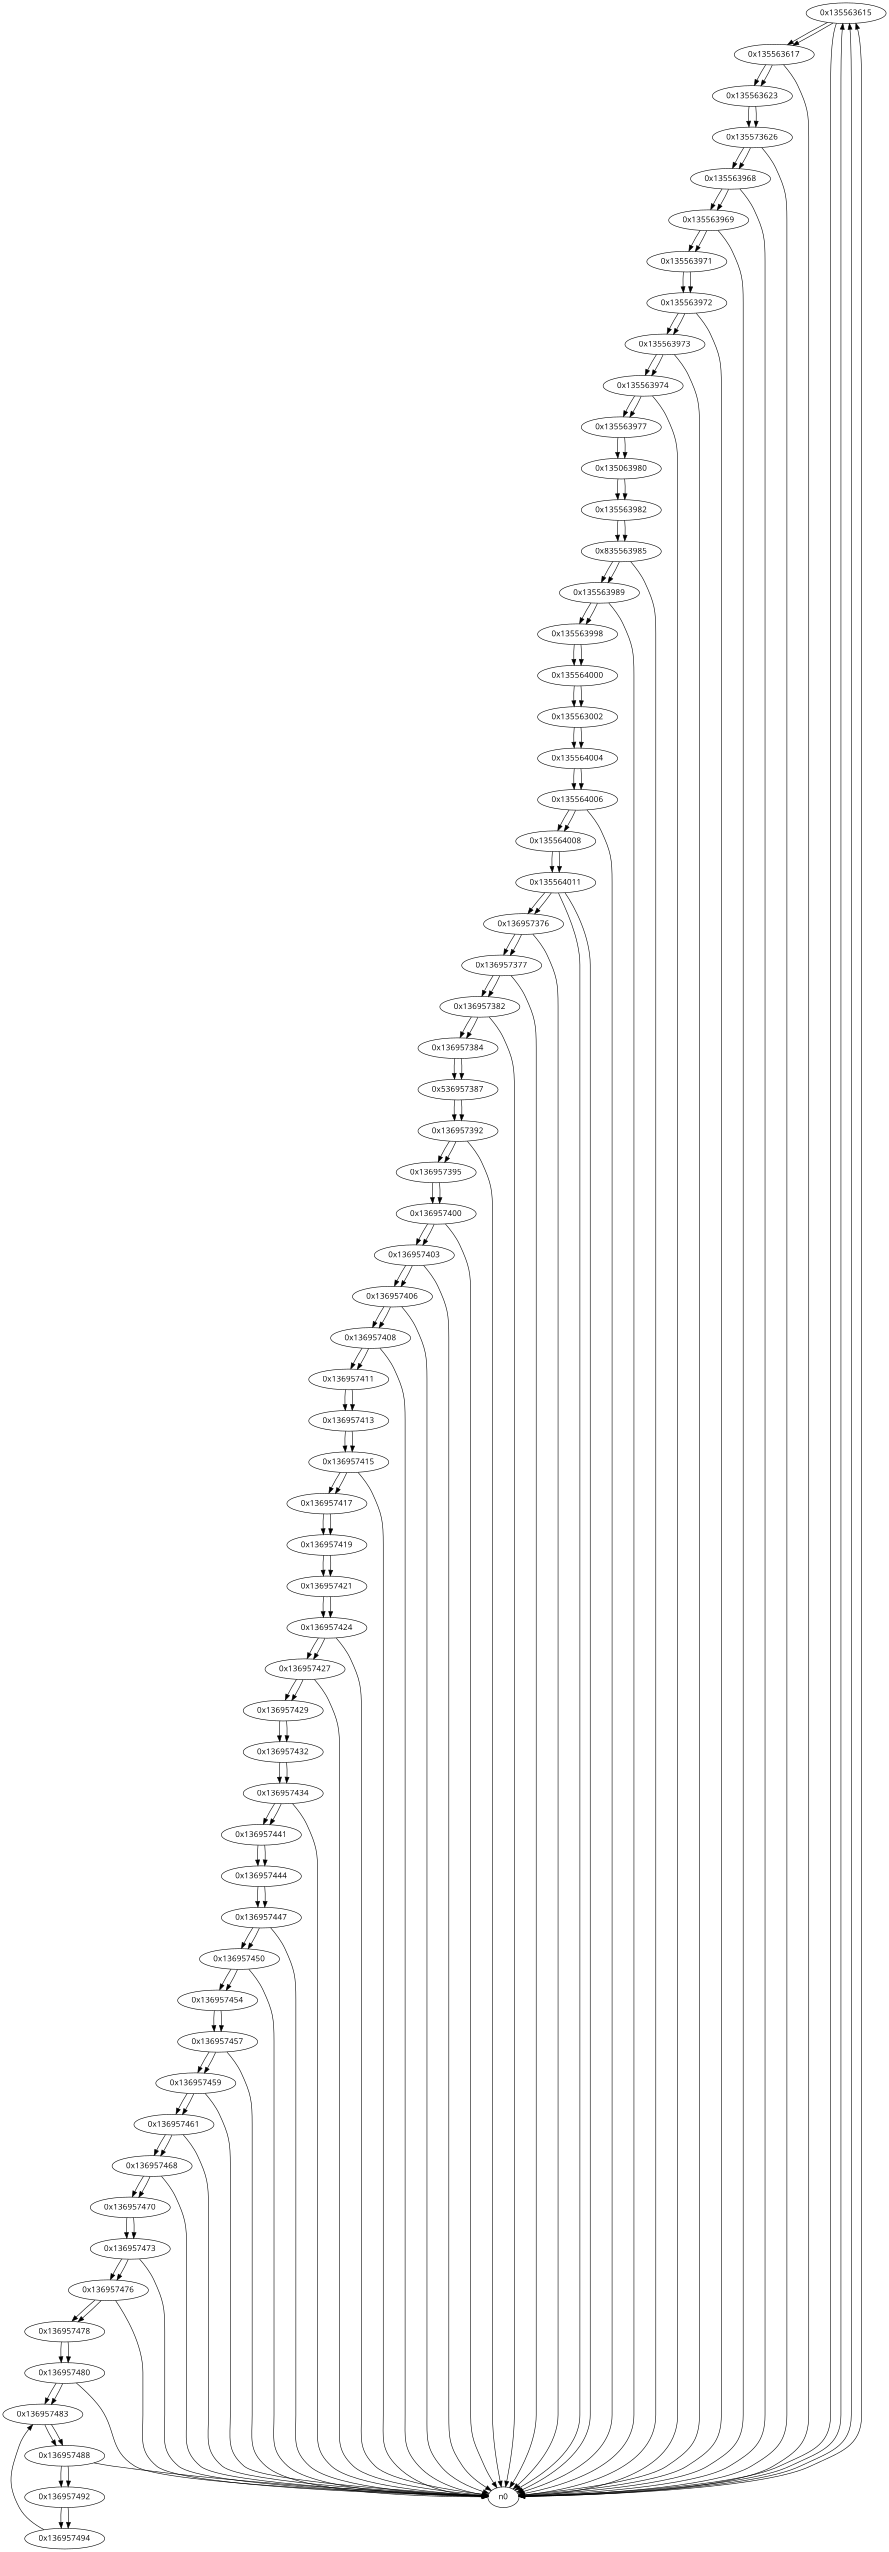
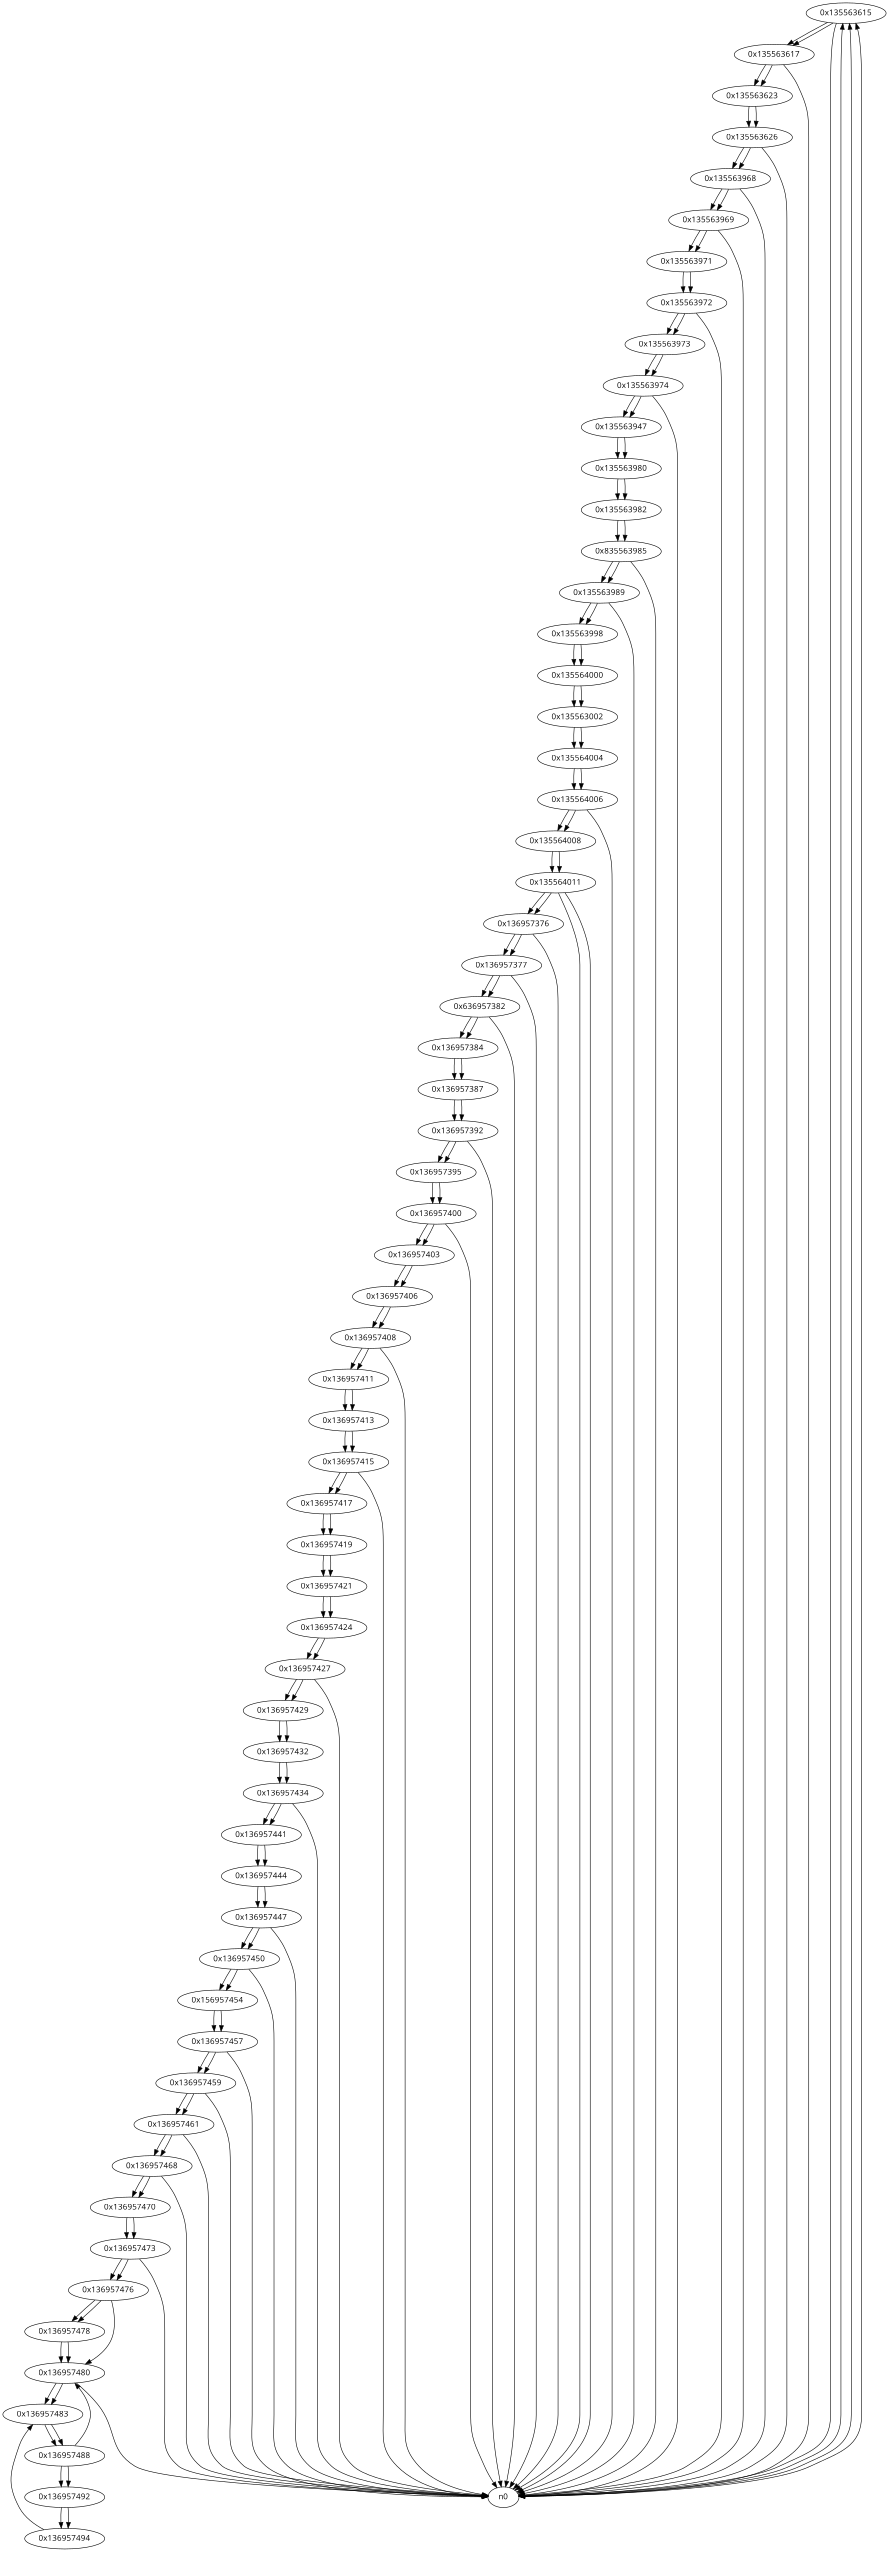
node "0x135573626": label "0x135573626" -> "0x135563626"
node "0x135563977": label "0x135563977" -> "0x135563947"
node "0x135063980": label "0x135063980" -> "0x135563980"
node "0x136957382": label "0x136957382" -> "0x636957382"
node "0x536957387": label "0x536957387" -> "0x136957387"
edge "0x135563973" -> "n0": removed
edge "0x136957403" -> "n0": removed
edge "0x136957406" -> "n0": removed
node "0x136957454": label "0x136957454" -> "0x156957454"
edge "0x136957424" -> "n0": removed
edge "0x136957476" -> "n0": now "0x136957476" -> "0x136957480"
edge "0x136957488" -> "n0": now "0x136957488" -> "0x136957480"
